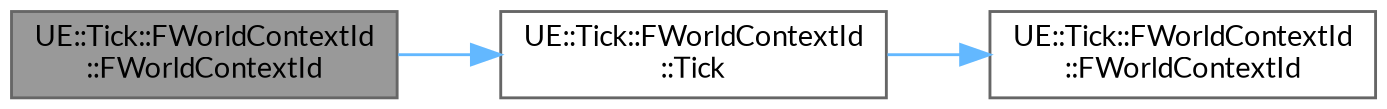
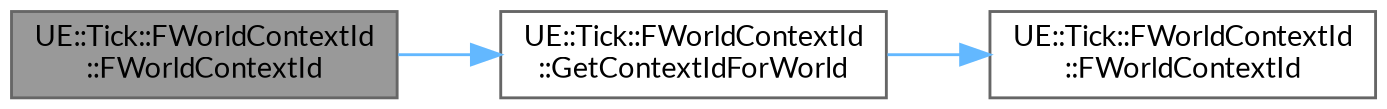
node "UE::Tick::FWorldContextId ::Tick": label "UE::Tick::FWorldContextId ::Tick" -> "UE::Tick::FWorldContextId ::GetContextIdForWorld"
